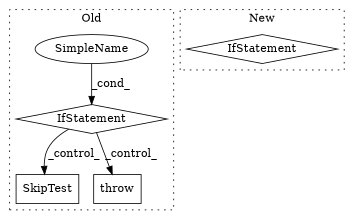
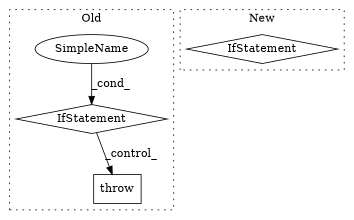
node "SkipTest": removed
